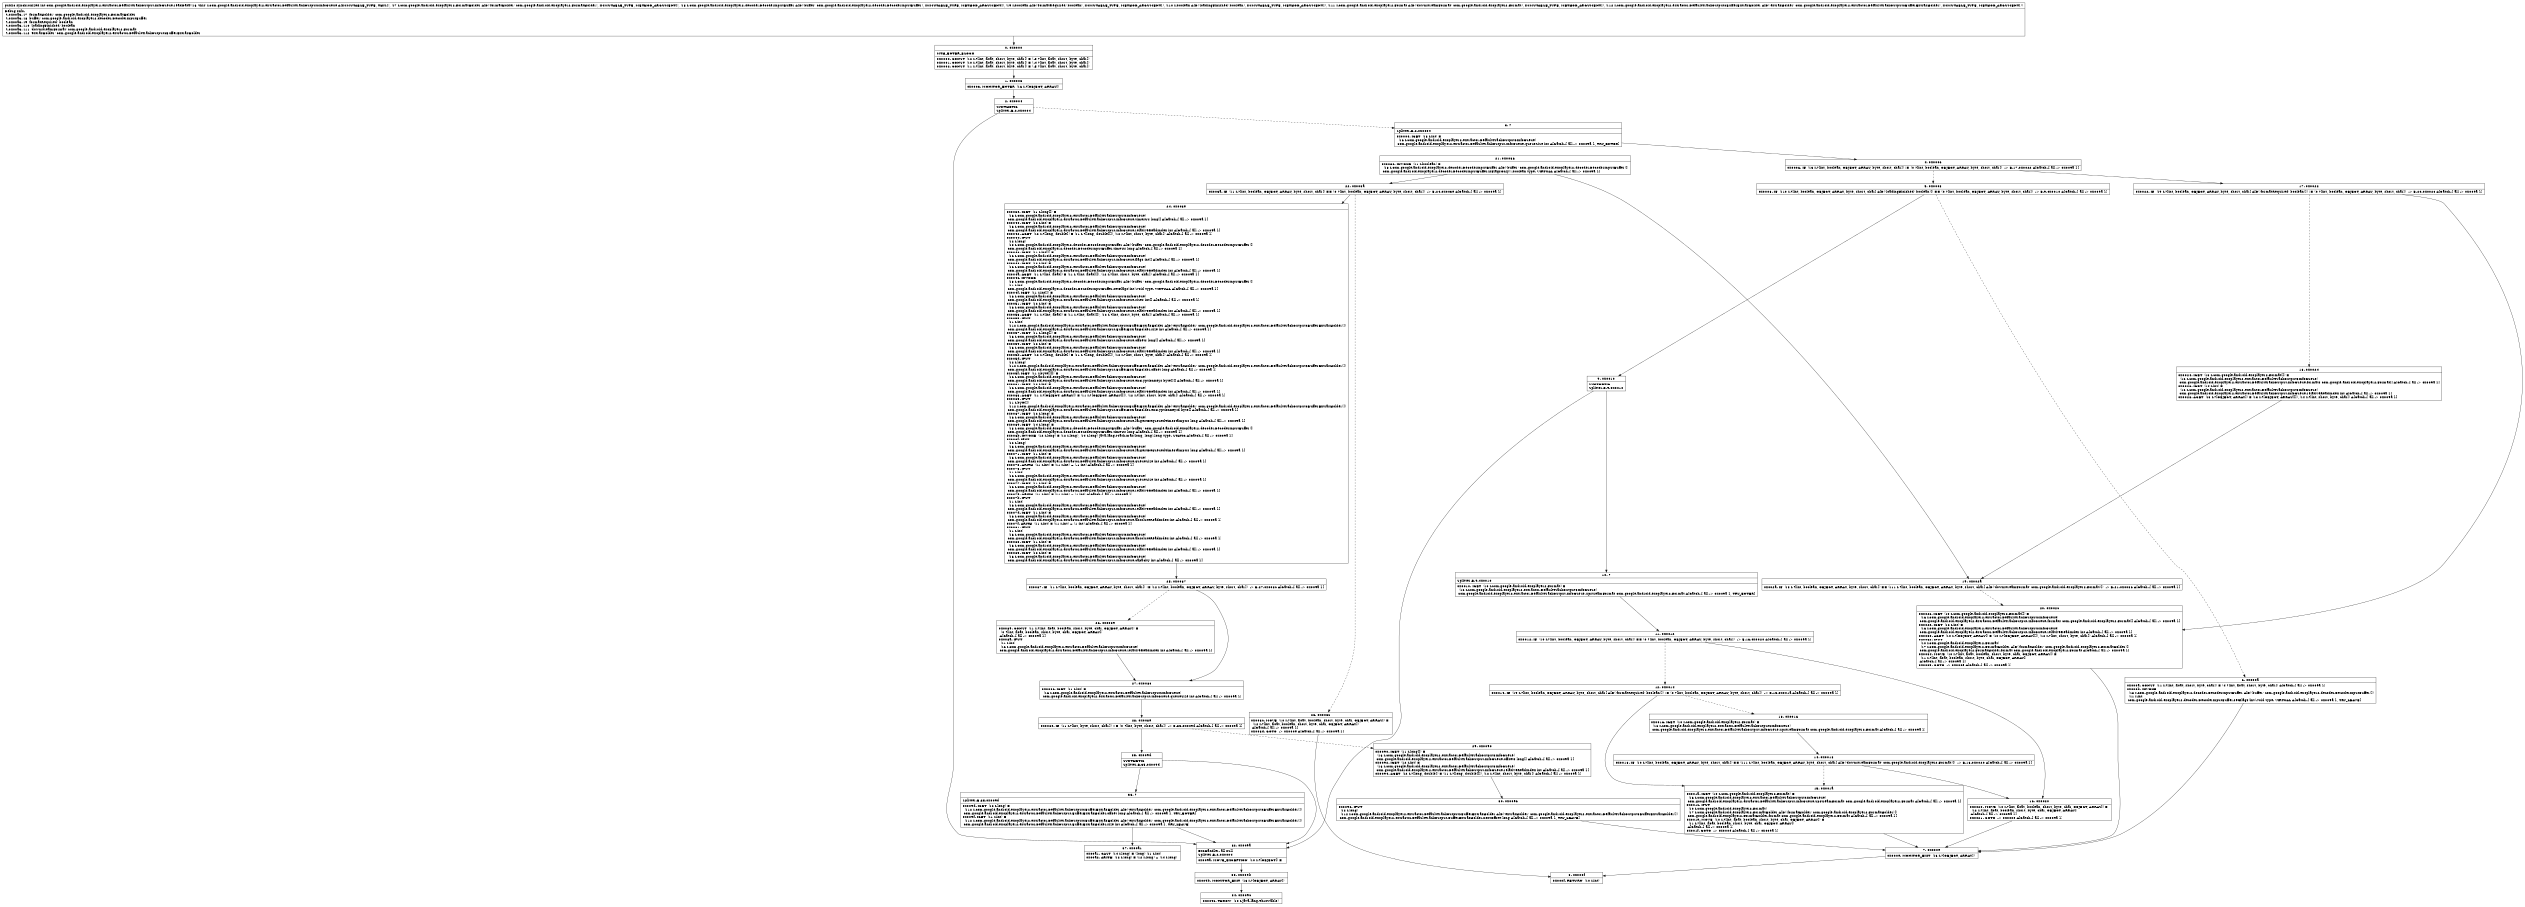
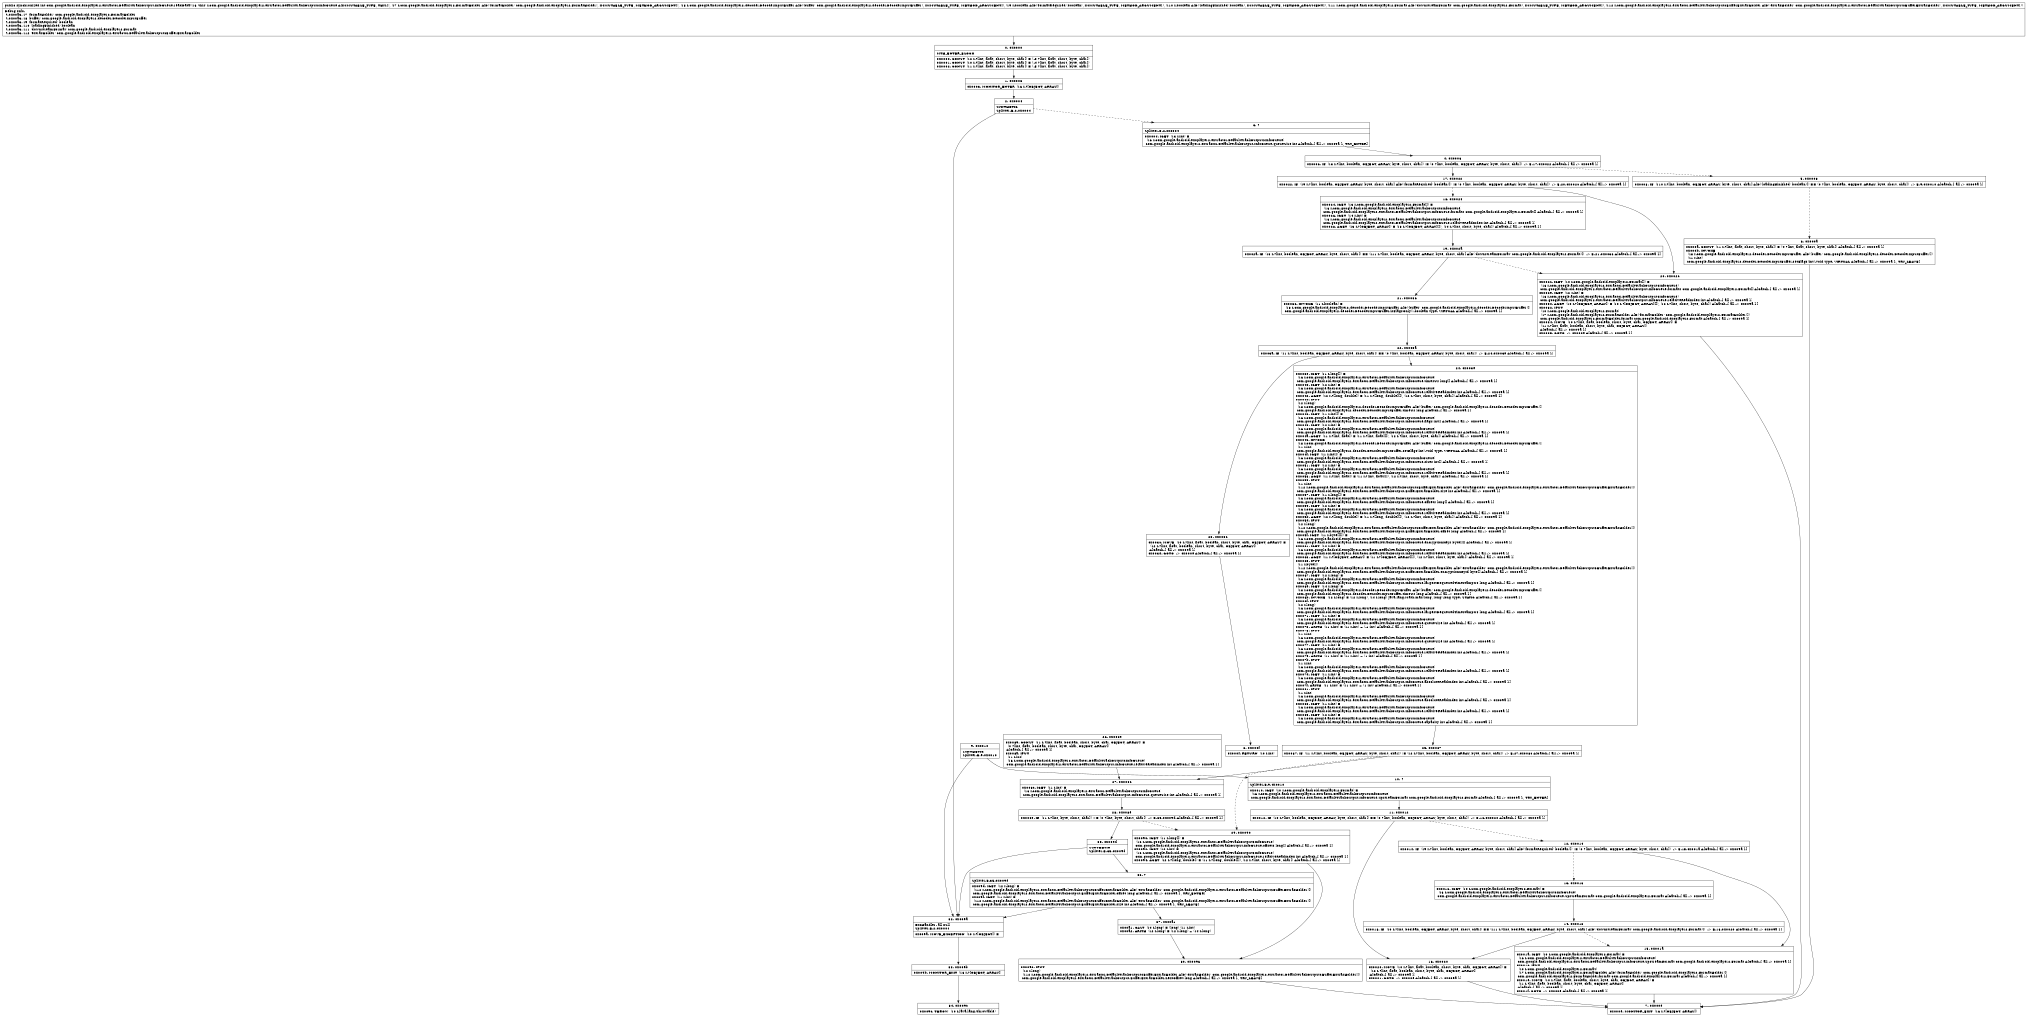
edge "5: 0x0008" -> "9: 0x0010": removed
edge "21: 0x0036" -> "19: 0x002a": reversed
edge "22: 0x003a" -> "23: 0x003c": style dashed -> solid
edge "25: 0x0087" -> "26: 0x0089": now "25: 0x0087" -> "29: 0x0090"
edge "7: 0x000e" -> "8: 0x000f": removed
edge "37: 0x00a1" -> "30: 0x0096": added
